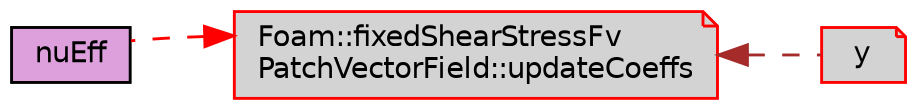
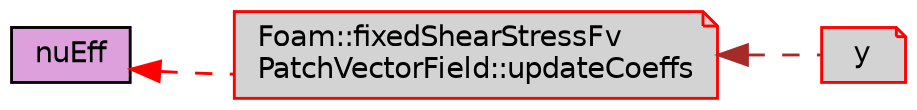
edge "nuEff" -> "Foam::fixedShearStressFv PatchVectorField::updateCoeffs": reversed
